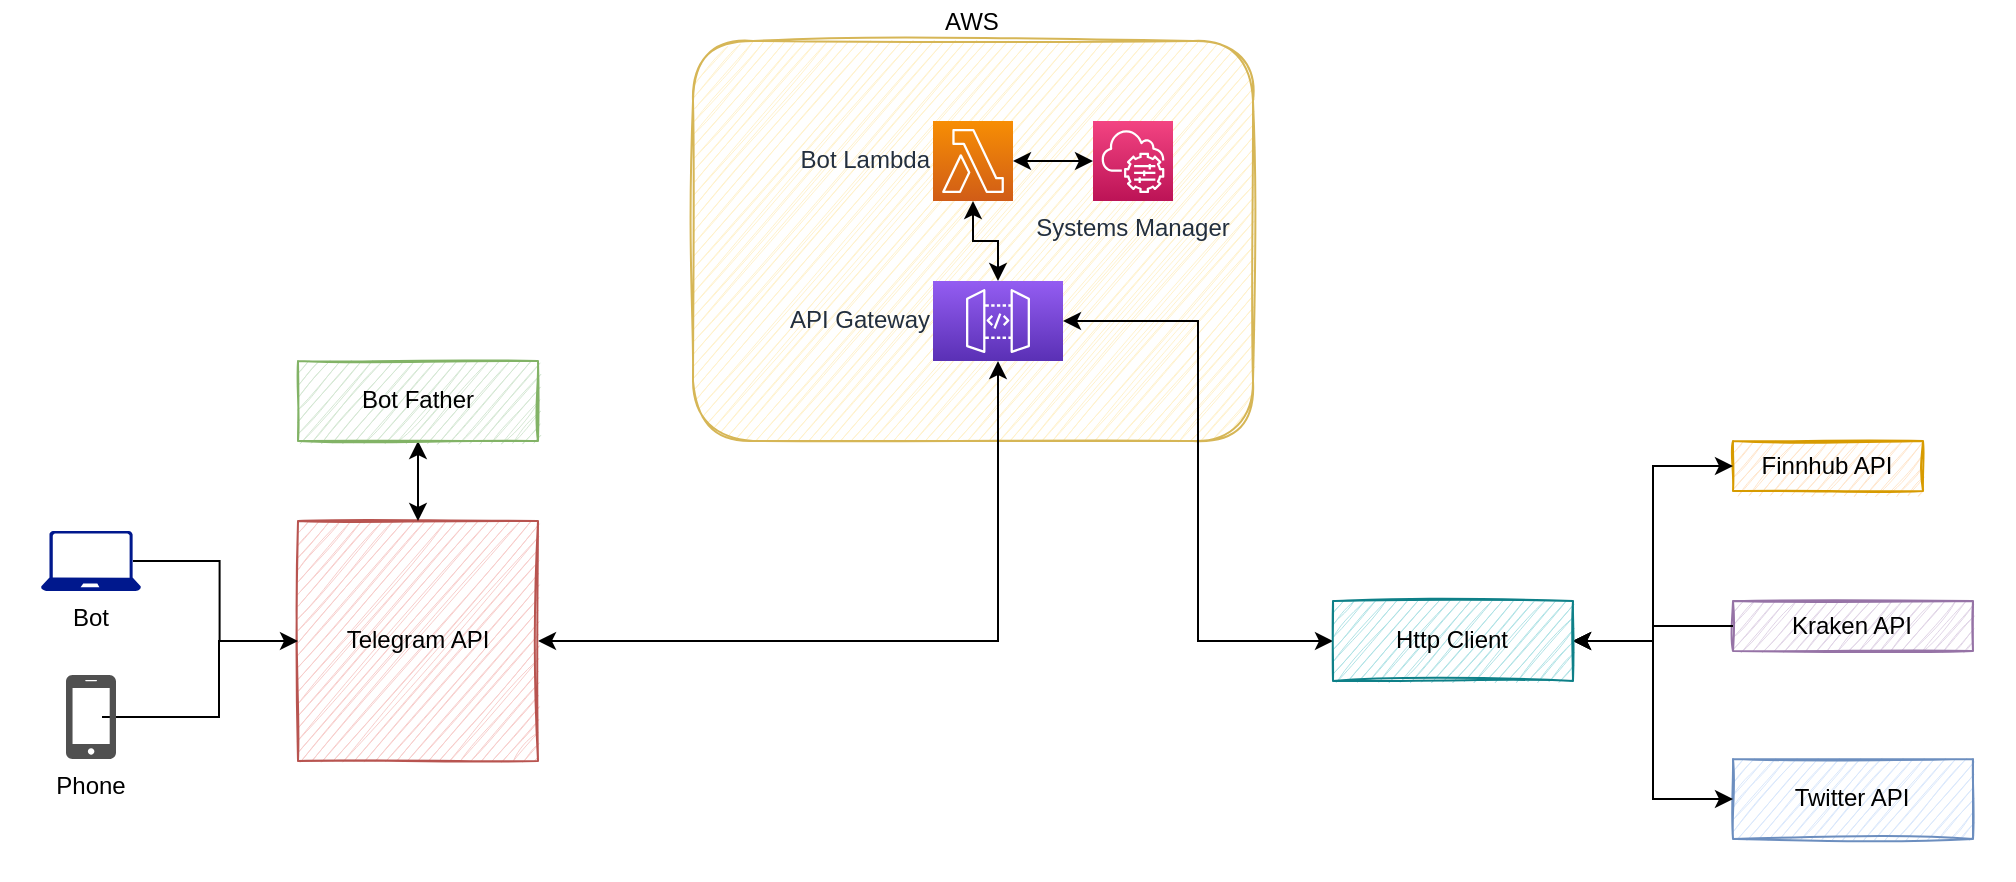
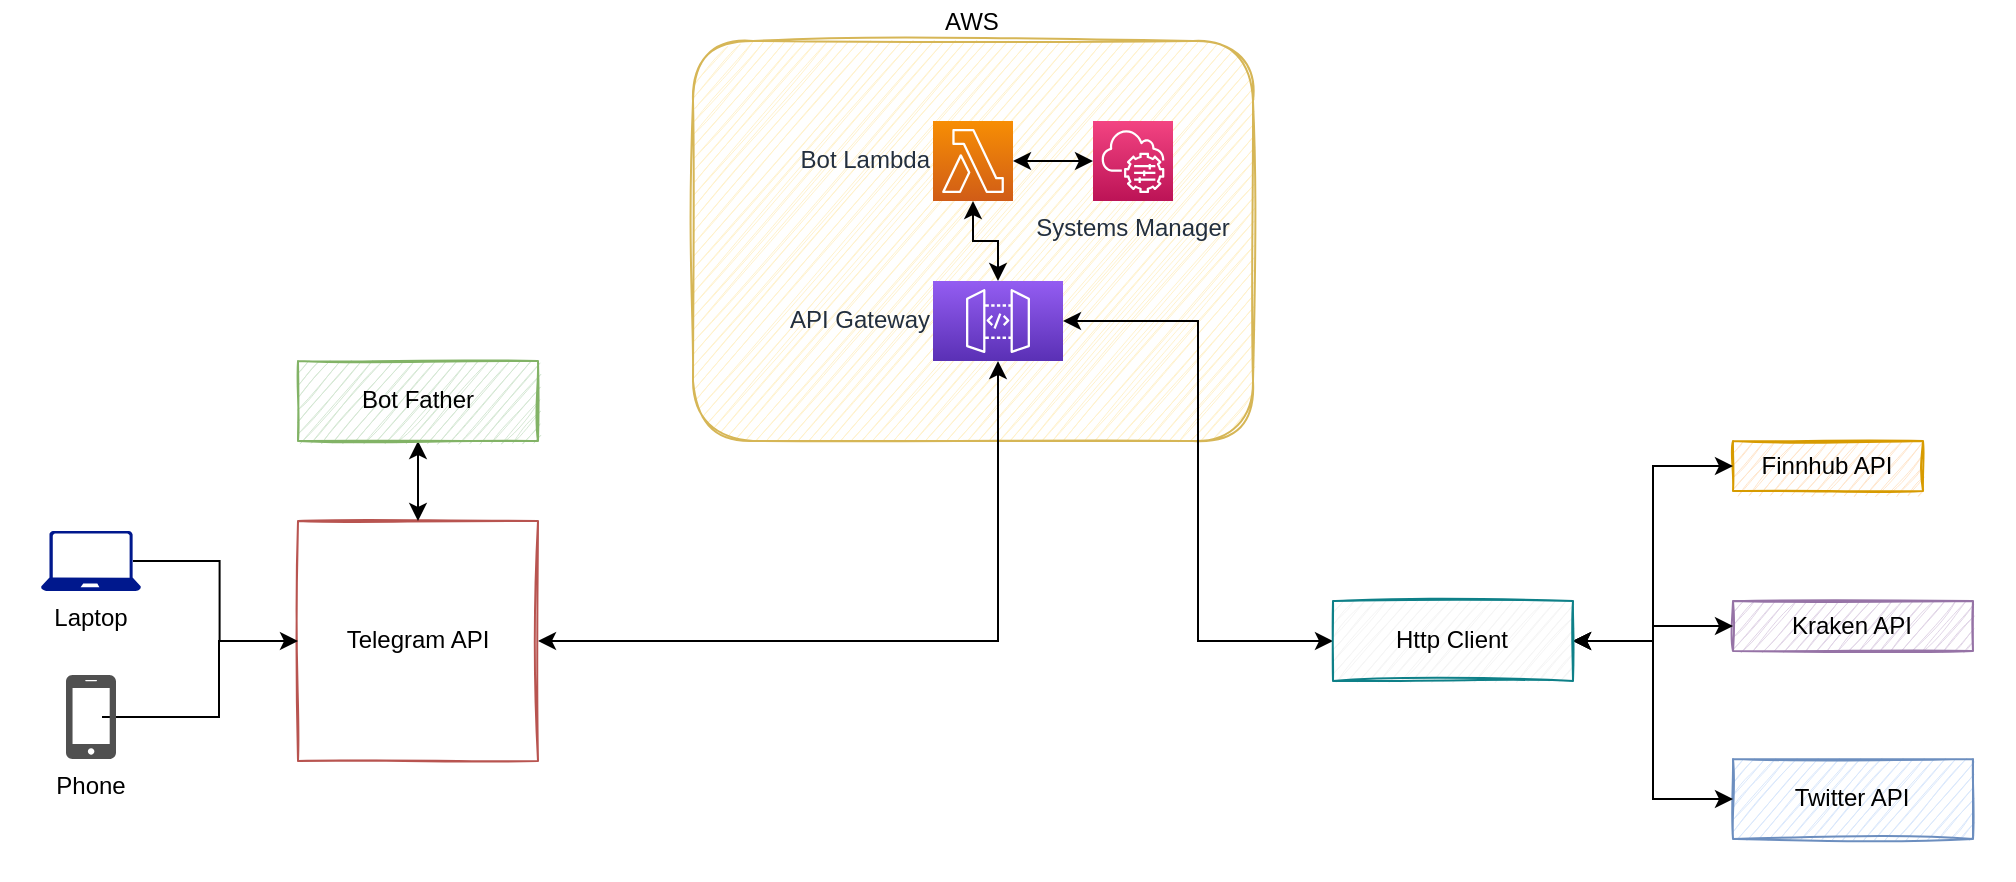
node "Bot": label "Bot" -> "Laptop"
edge "Kraken API" -> "Http Client": arrowhead none -> classic
node "Telegram API": fillcolor #f8cecc -> #ffffff
node "Http Client": fillcolor #b0e3e6 -> #f5f5f5
